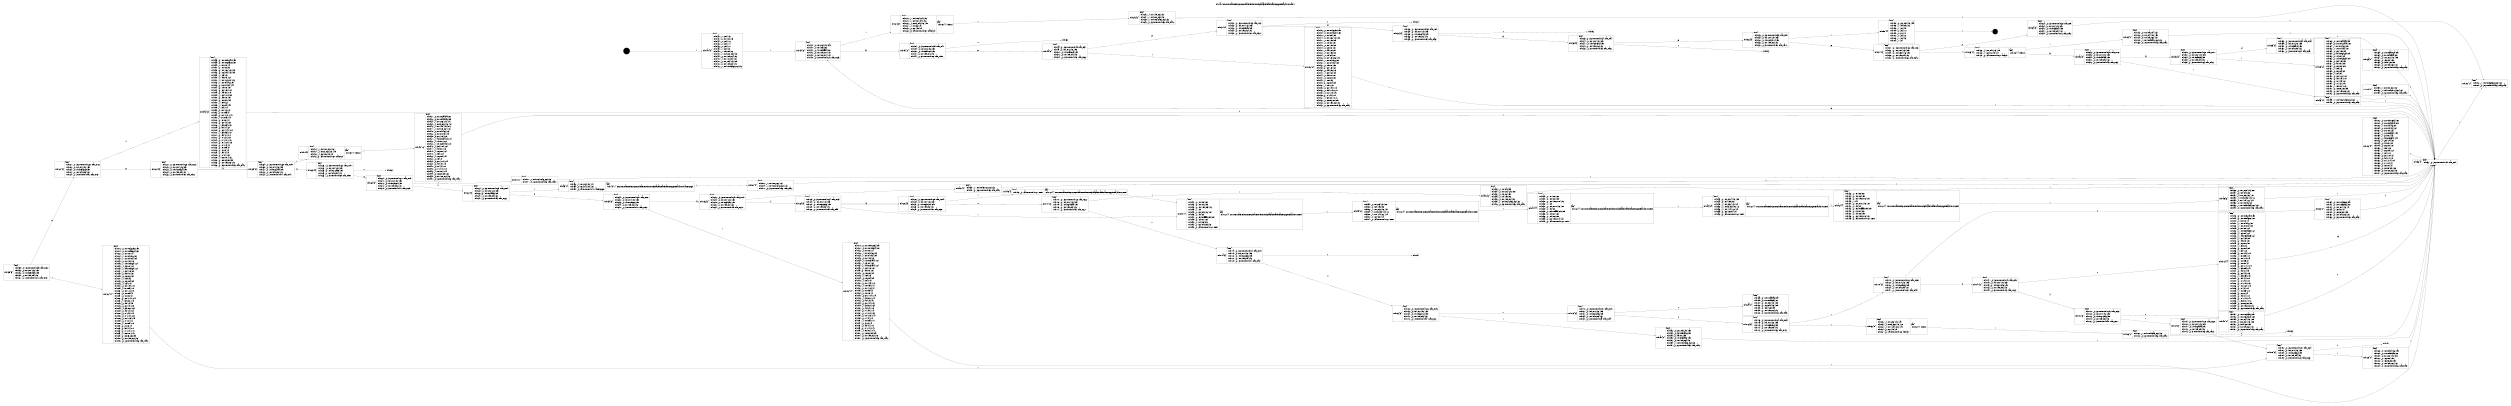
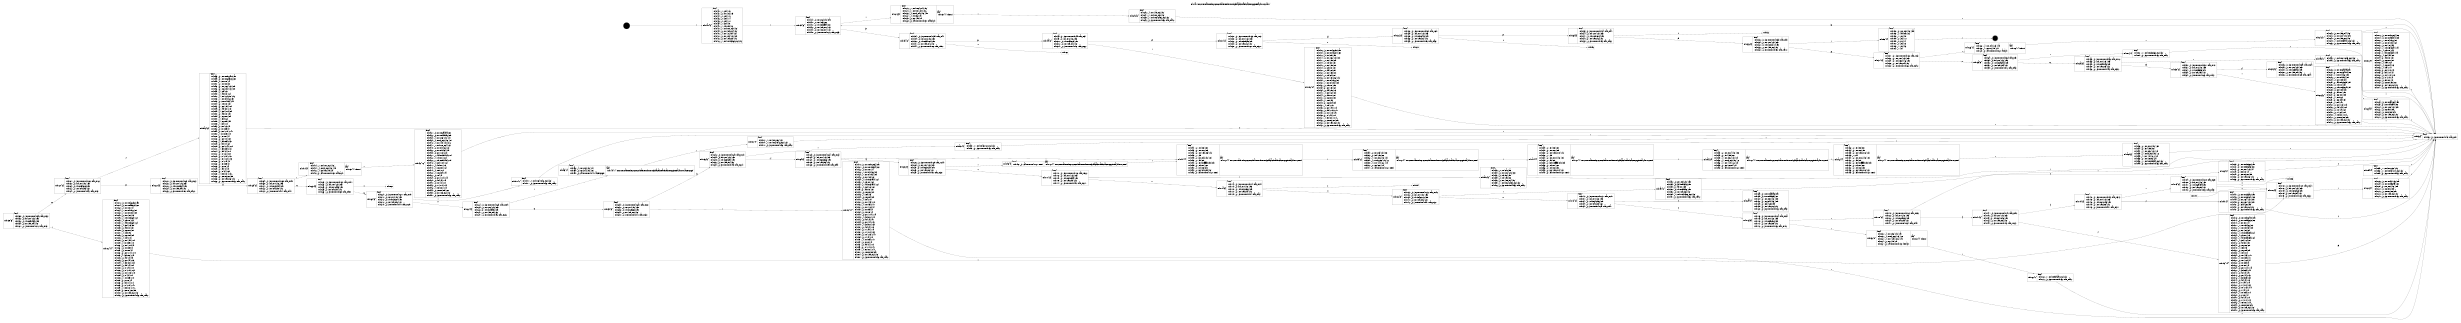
edge "0x401838 [13]" -> "0x4015a3 [25]": now "0x40158a [25]" -> "0x4015a3 [25]"
edge "0x401f38 [5]" -> "0x401e76 [12]": reversed
edge "0x4017e2 [25]" -> "0x4017fb": reversed
